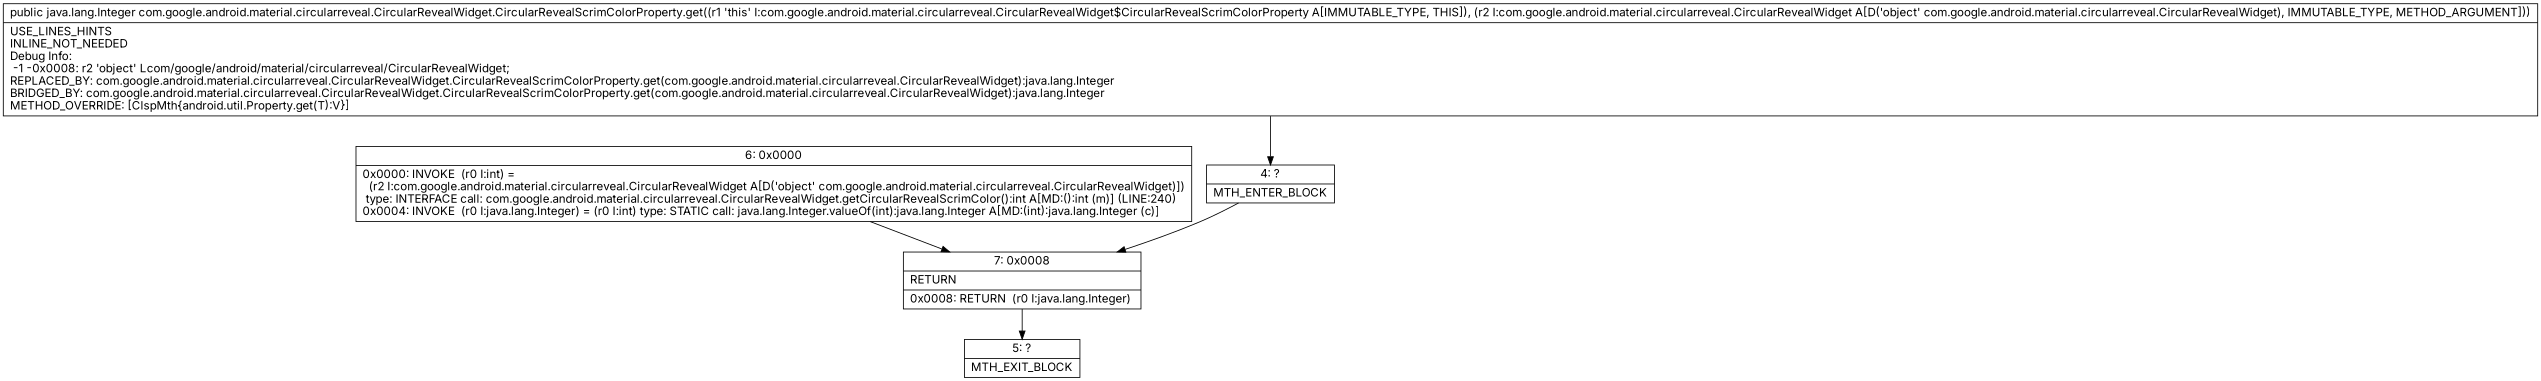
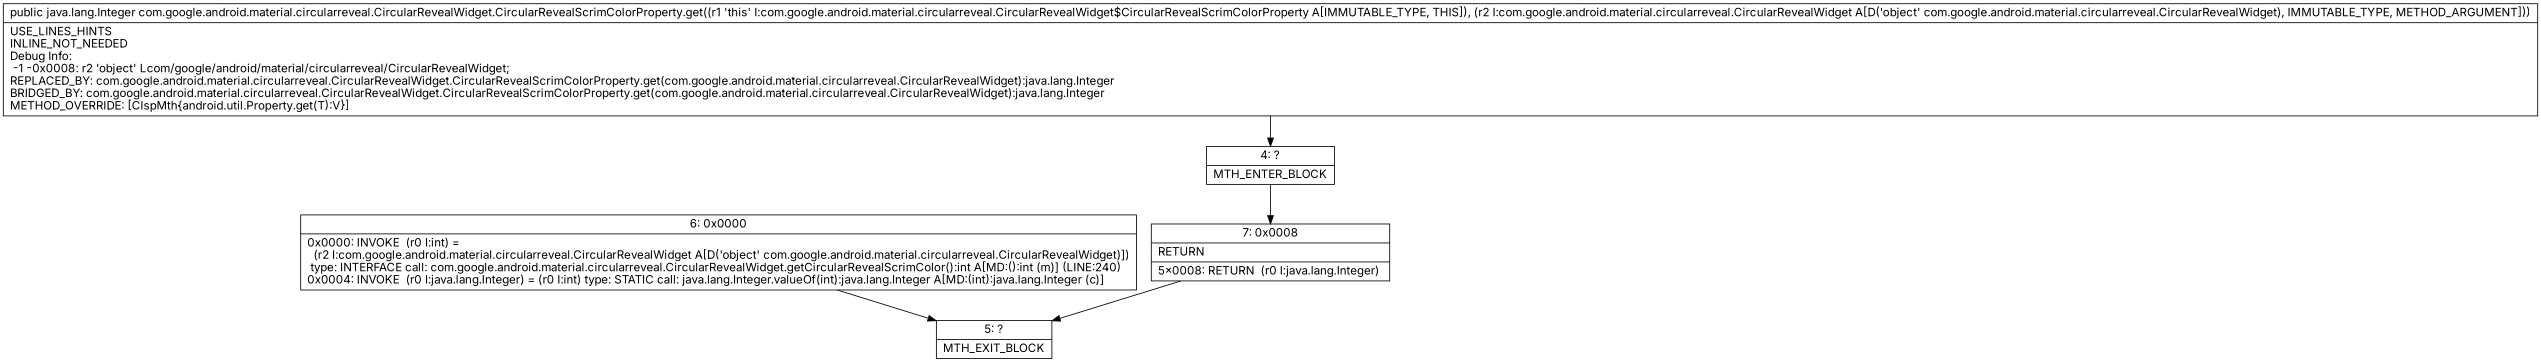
edge "6: 0x0000" -> "7: 0x0008": now "6: 0x0000" -> "5: ?"
node "7: 0x0008": text "0x0008: RETURN  (r0 I:java.lang.Integer)" -> "5x0008: RETURN  (r0 I:java.lang.Integer)"
